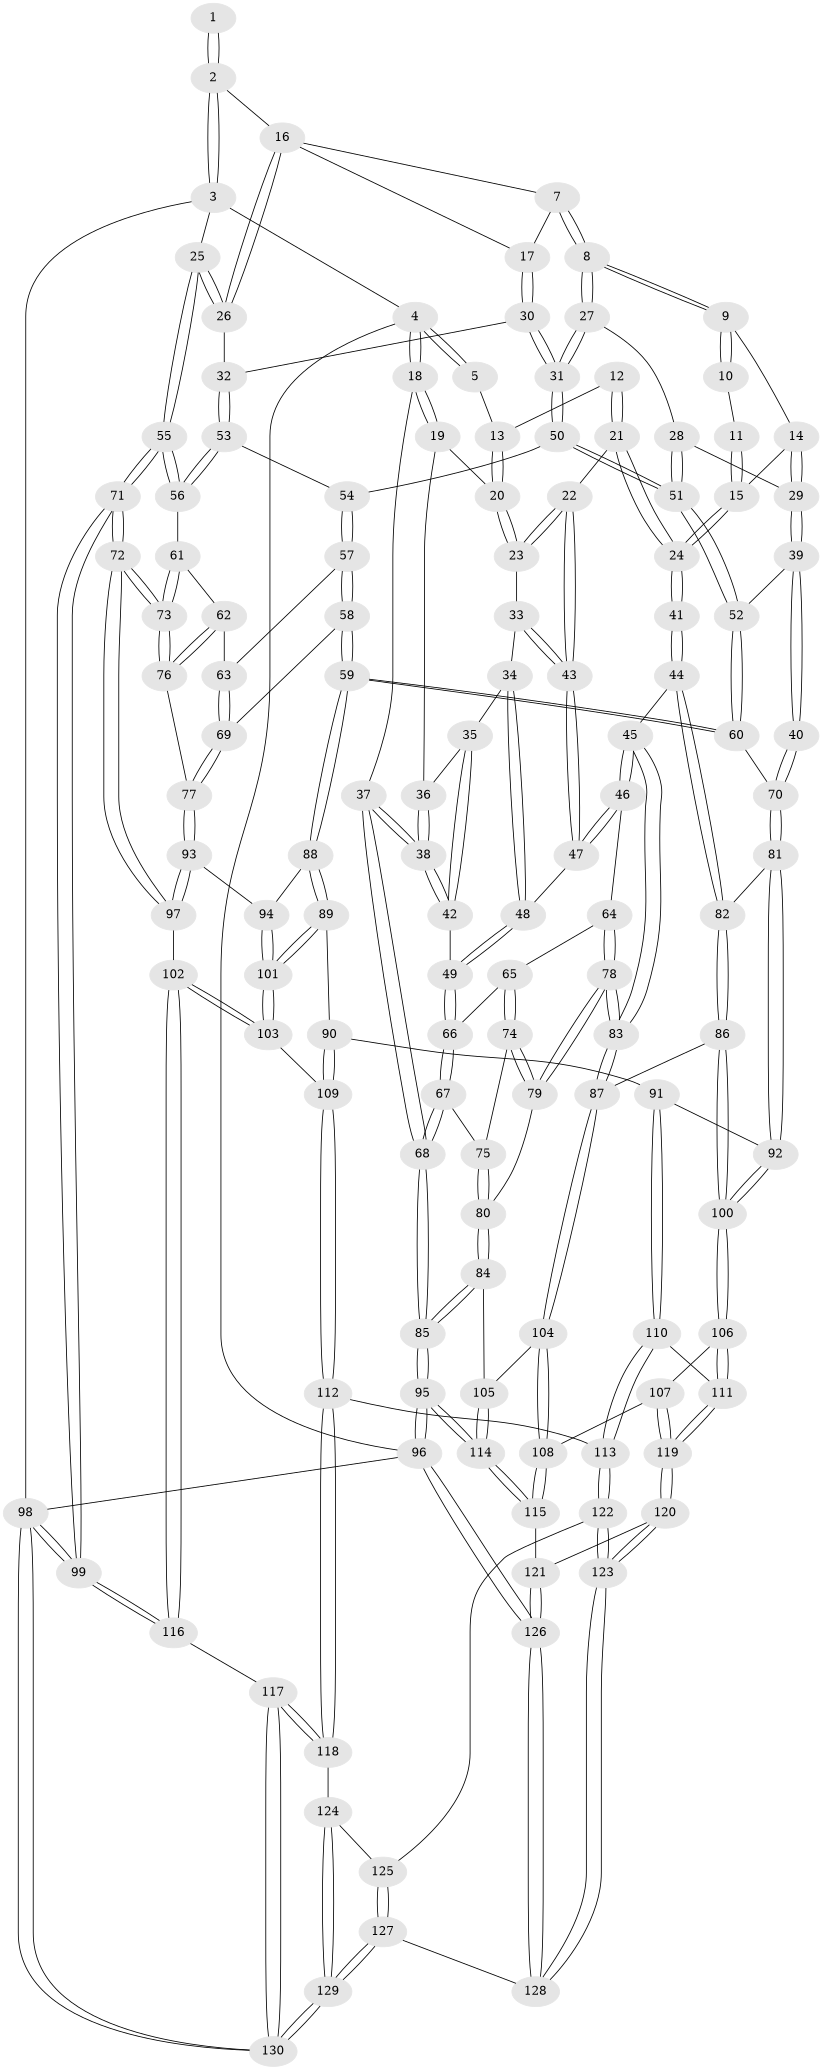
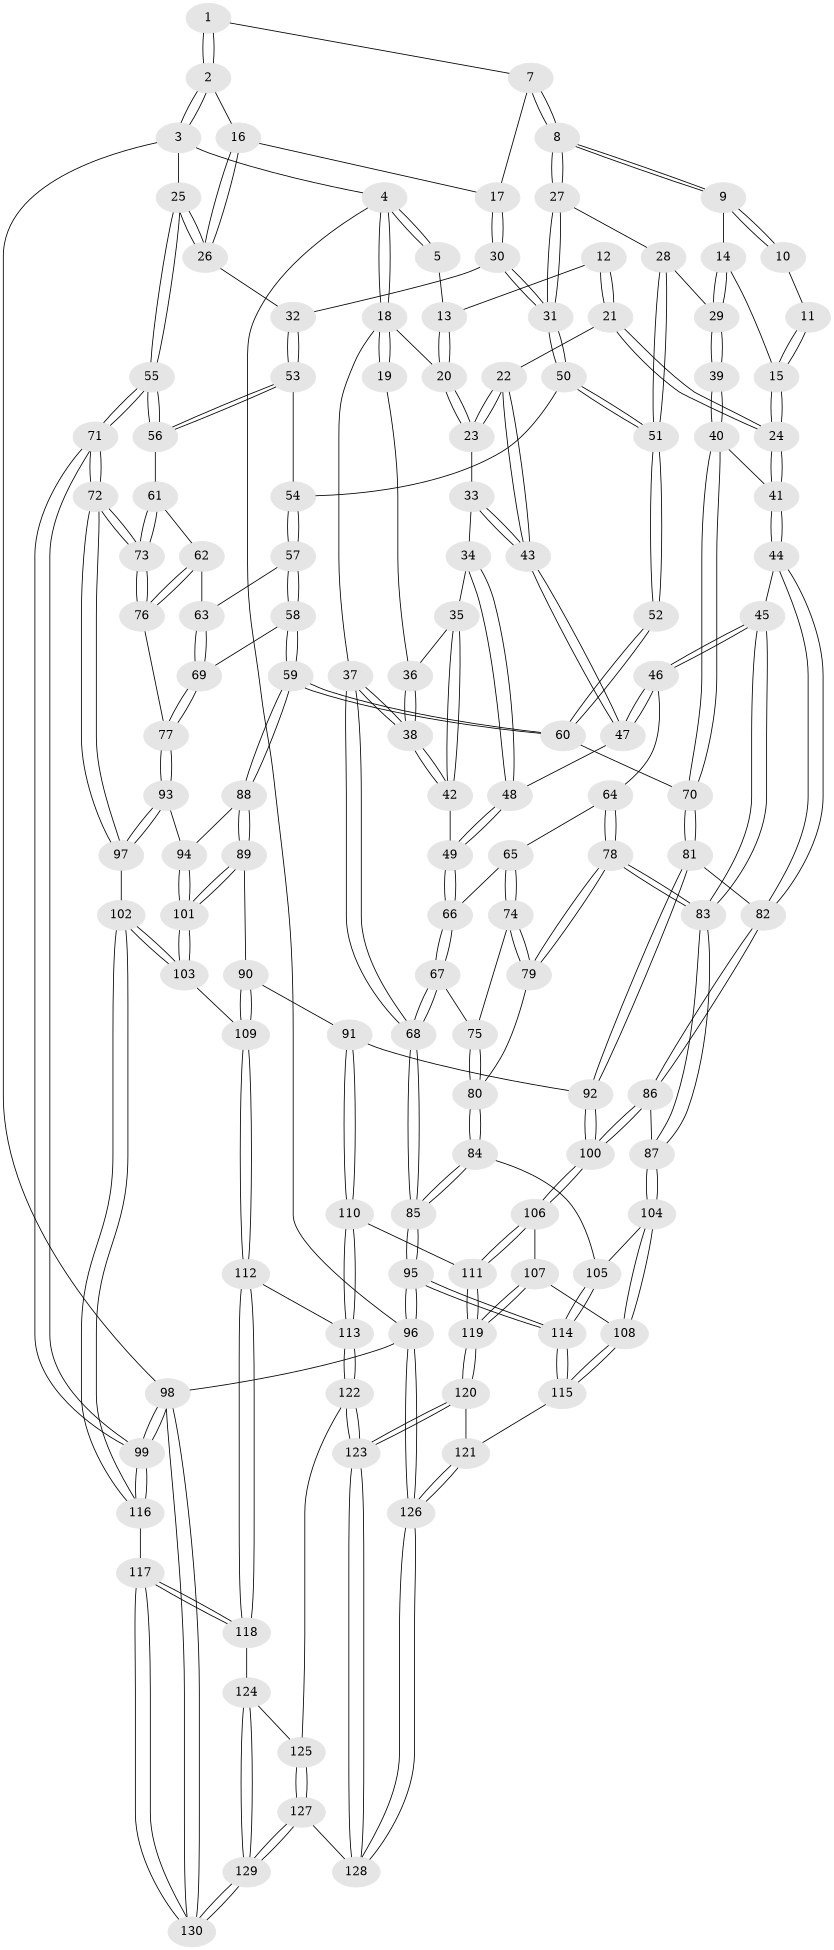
edge "16" -- "7": now "1" -- "7"
edge "19" -- "20": now "18" -- "20"
edge "40" -- "41": added
edge "39" -- "52": removed
